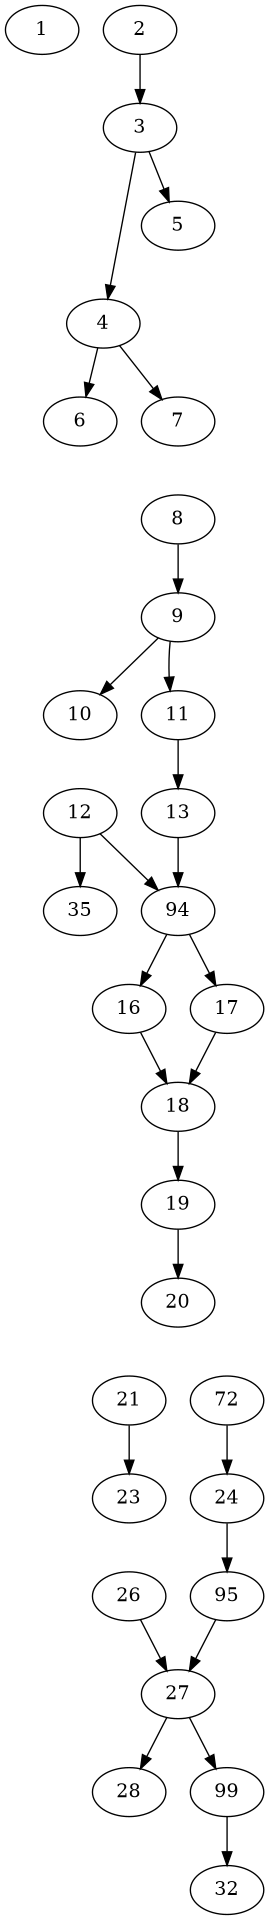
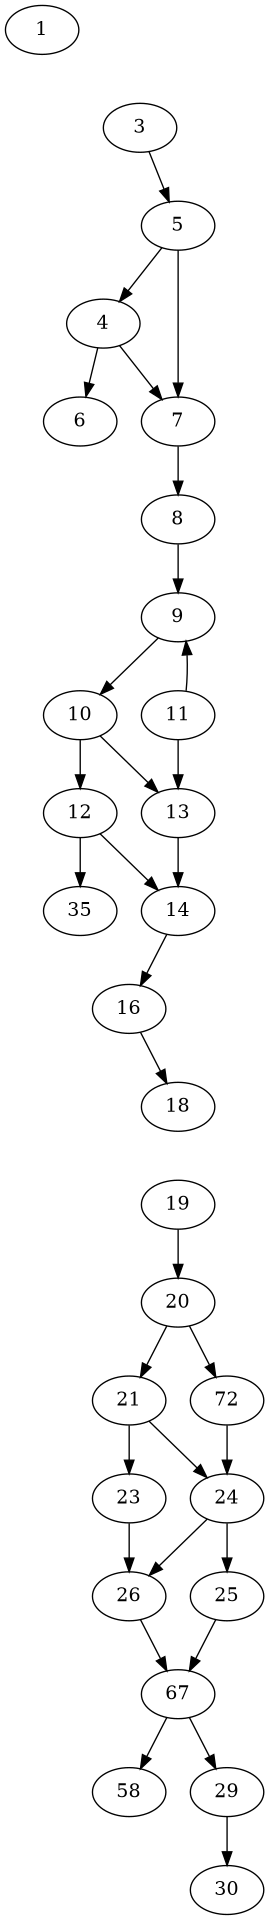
node "2": removed
edge "3" -> "4": now "5" -> "4"
edge "5" -> "7": added
edge "7" -> "8": added
edge "9" -> "11": reversed
edge "10" -> "12": added
edge "10" -> "13": added
node "94": label "94" -> "14"
node "17": removed
edge "18" -> "19": removed
edge "20" -> "21": added
edge "20" -> "72": added
edge "21" -> "24": added
edge "23" -> "26": added
edge "24" -> "26": added
node "95": label "95" -> "25"
node "27": label "27" -> "67"
node "28": label "28" -> "58"
node "99": label "99" -> "29"
node "32": label "32" -> "30"
